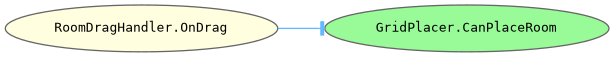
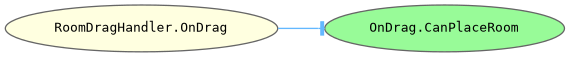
node "GridPlacer.CanPlaceRoom": label "GridPlacer.CanPlaceRoom" -> "OnDrag.CanPlaceRoom"
